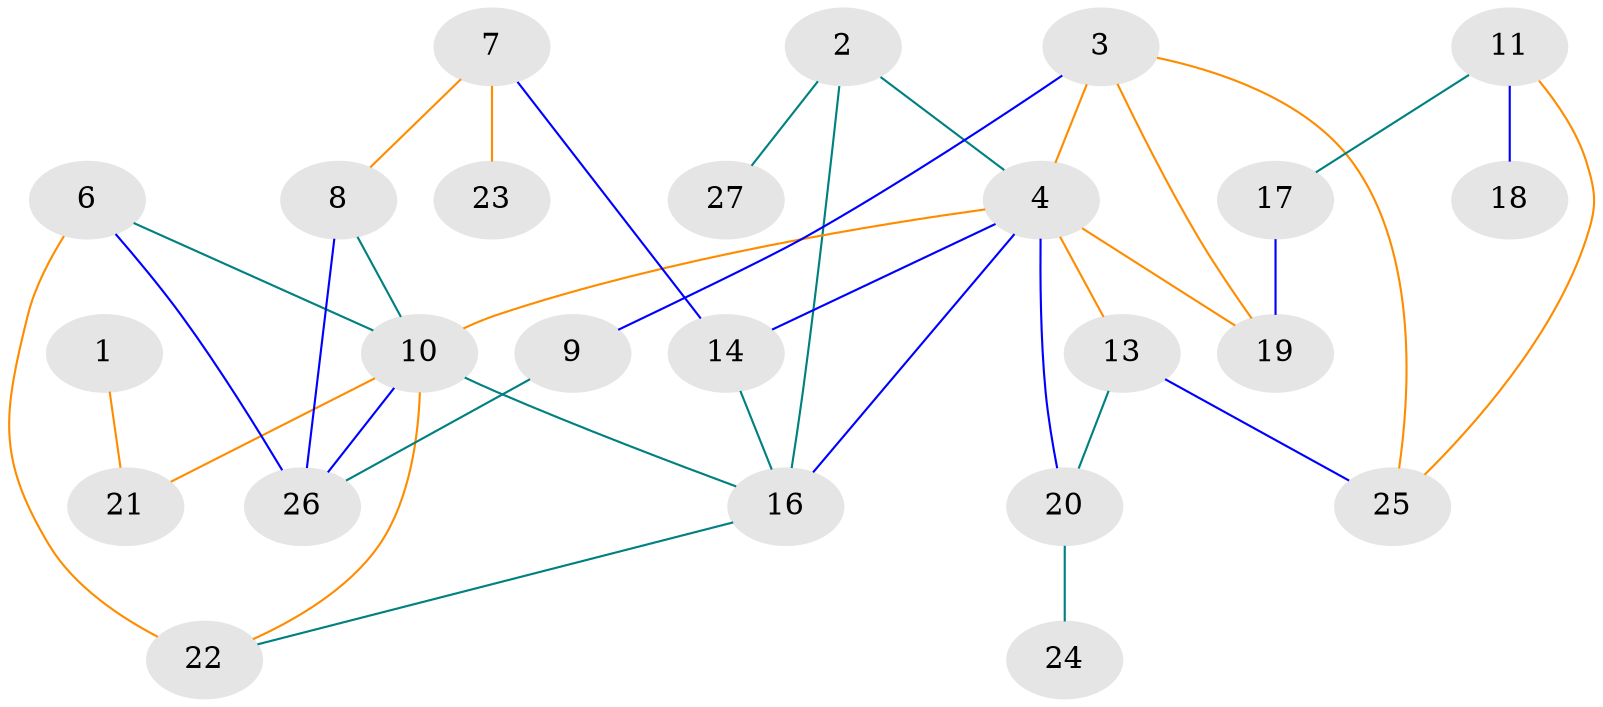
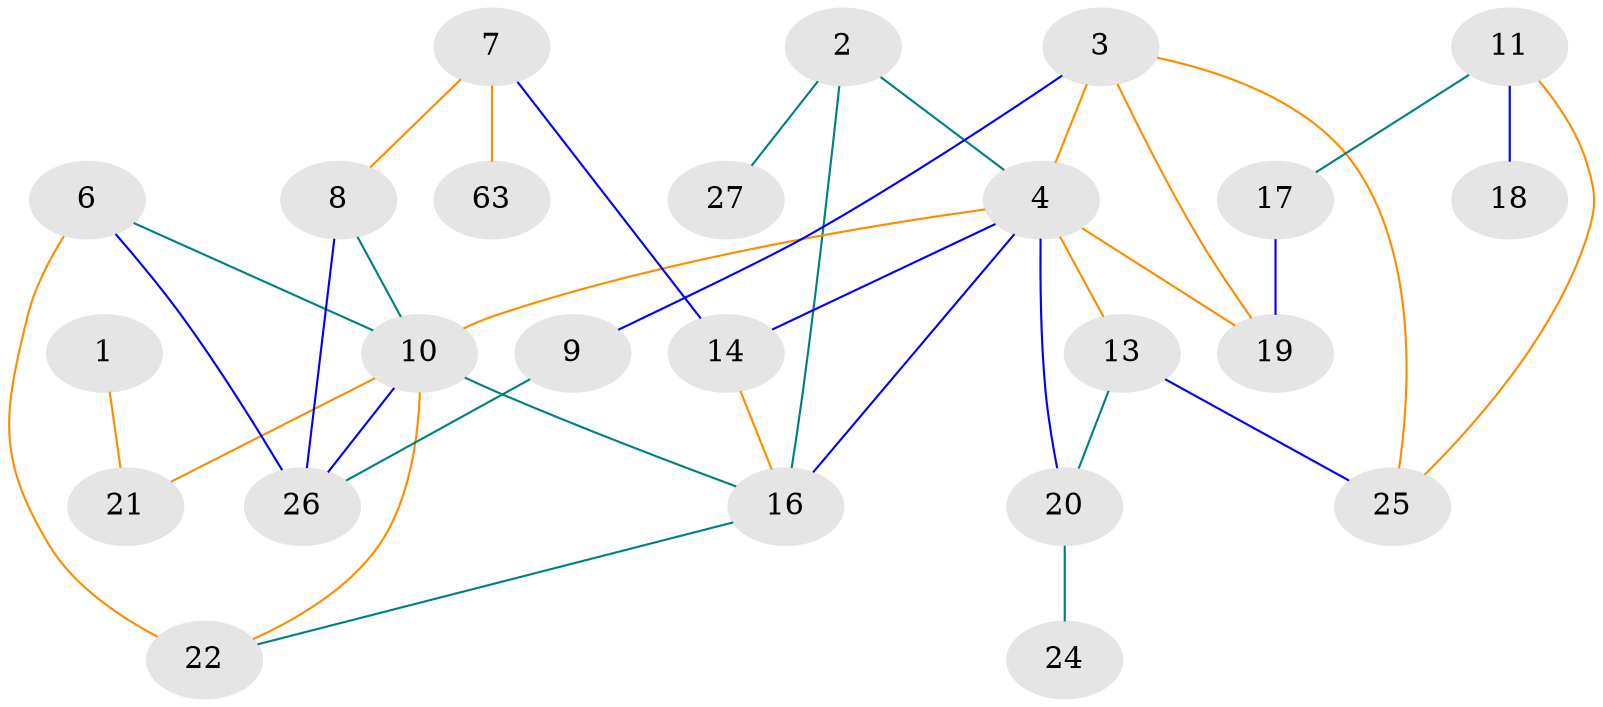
node "23": label "23" -> "63"
edge "14" -- "16": color teal -> darkorange
